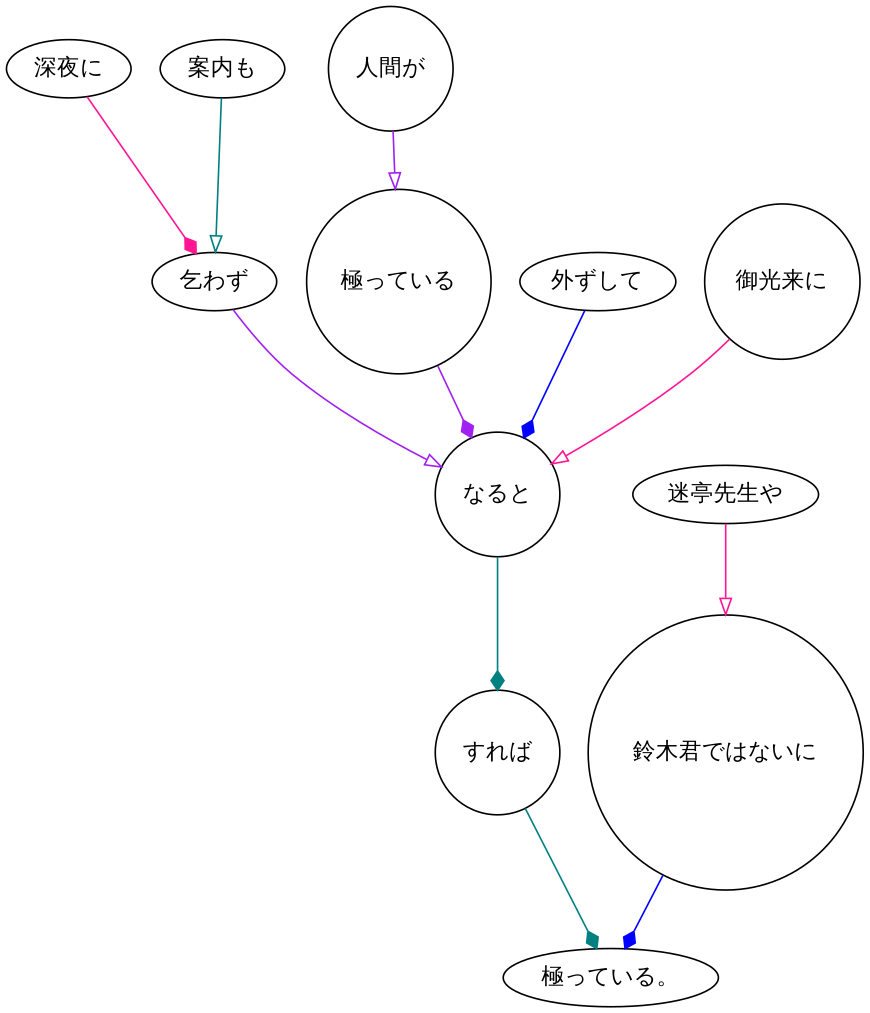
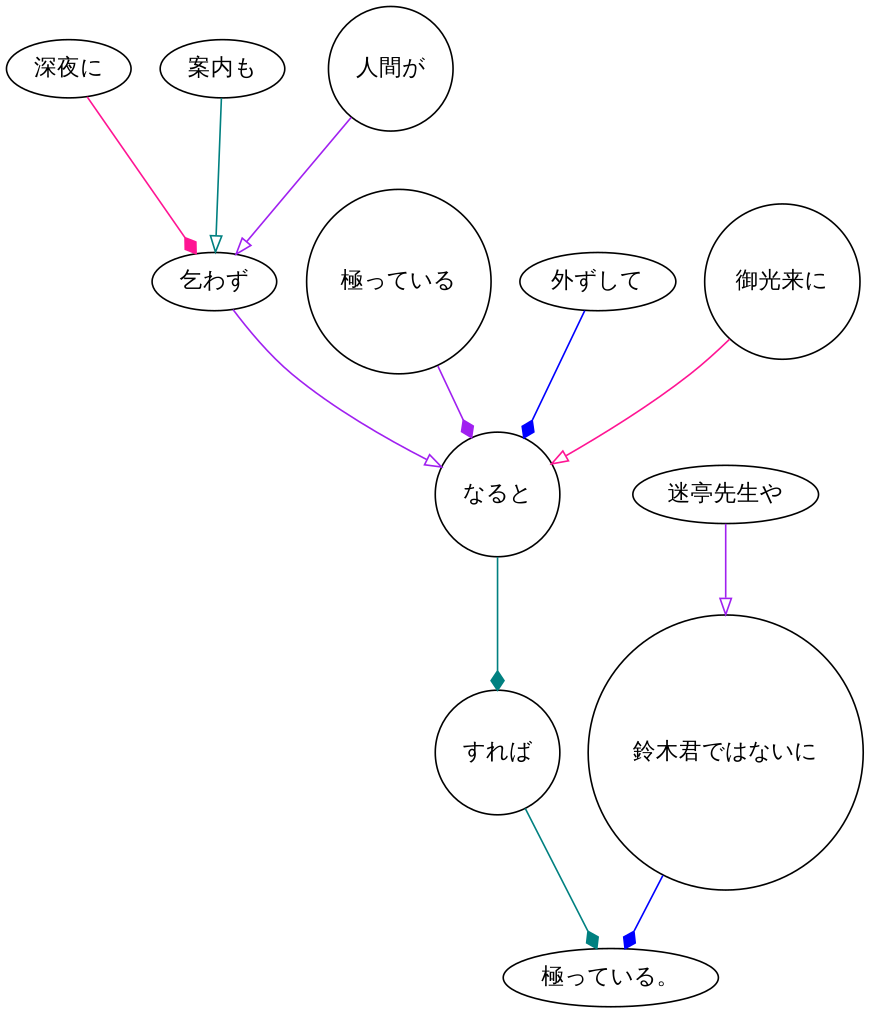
edge "人間が" -> "極っている": now "人間が" -> "乞わず"
edge "迷亭先生や" -> "鈴木君ではないに": color deeppink -> purple
